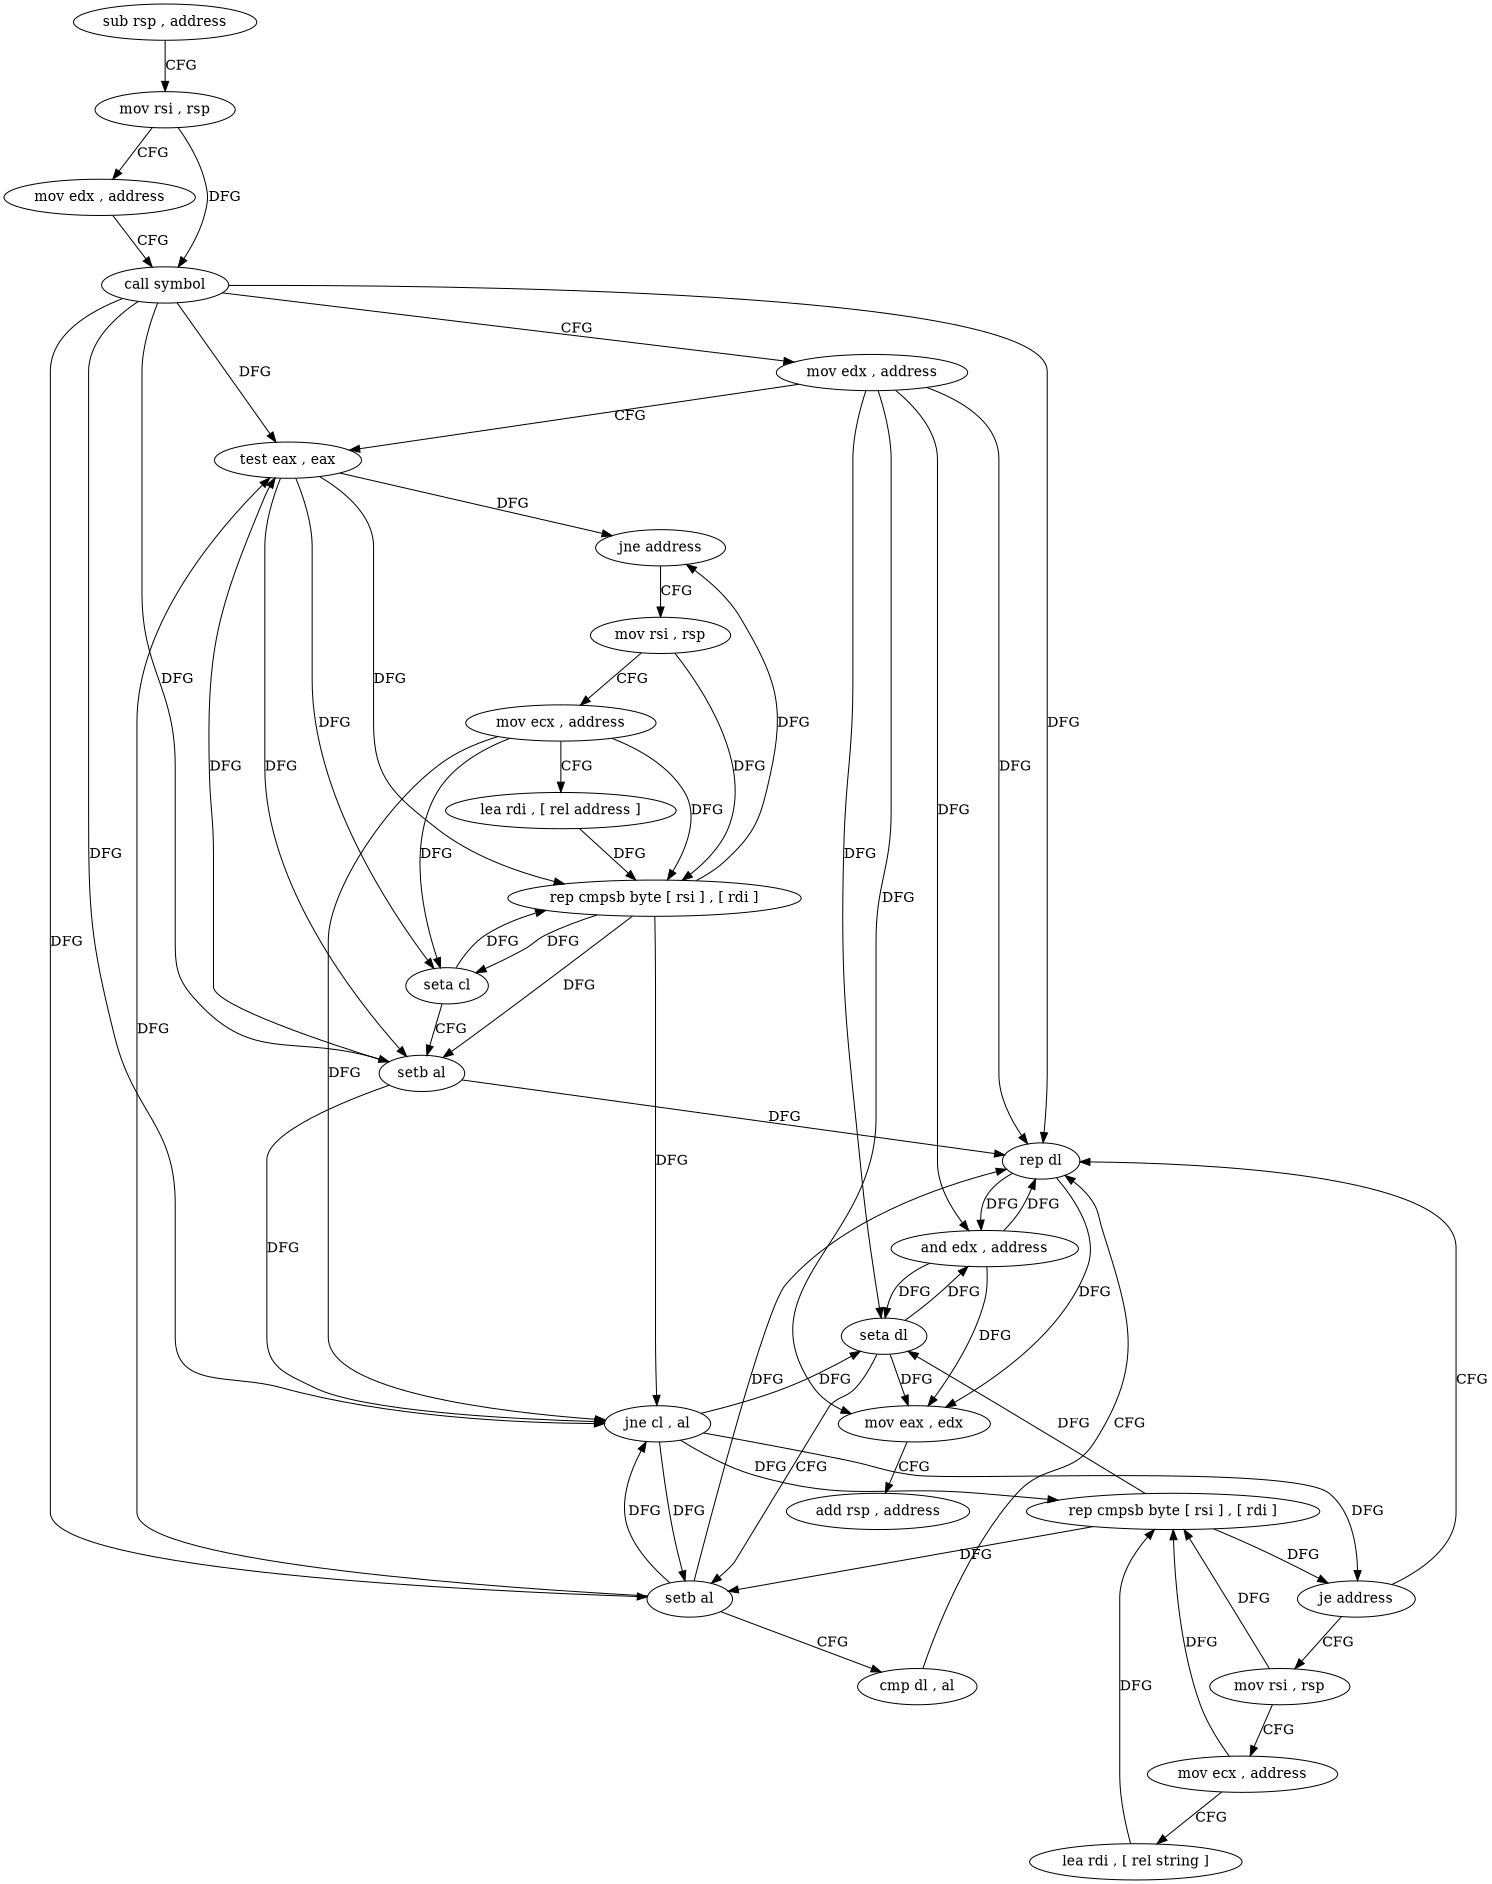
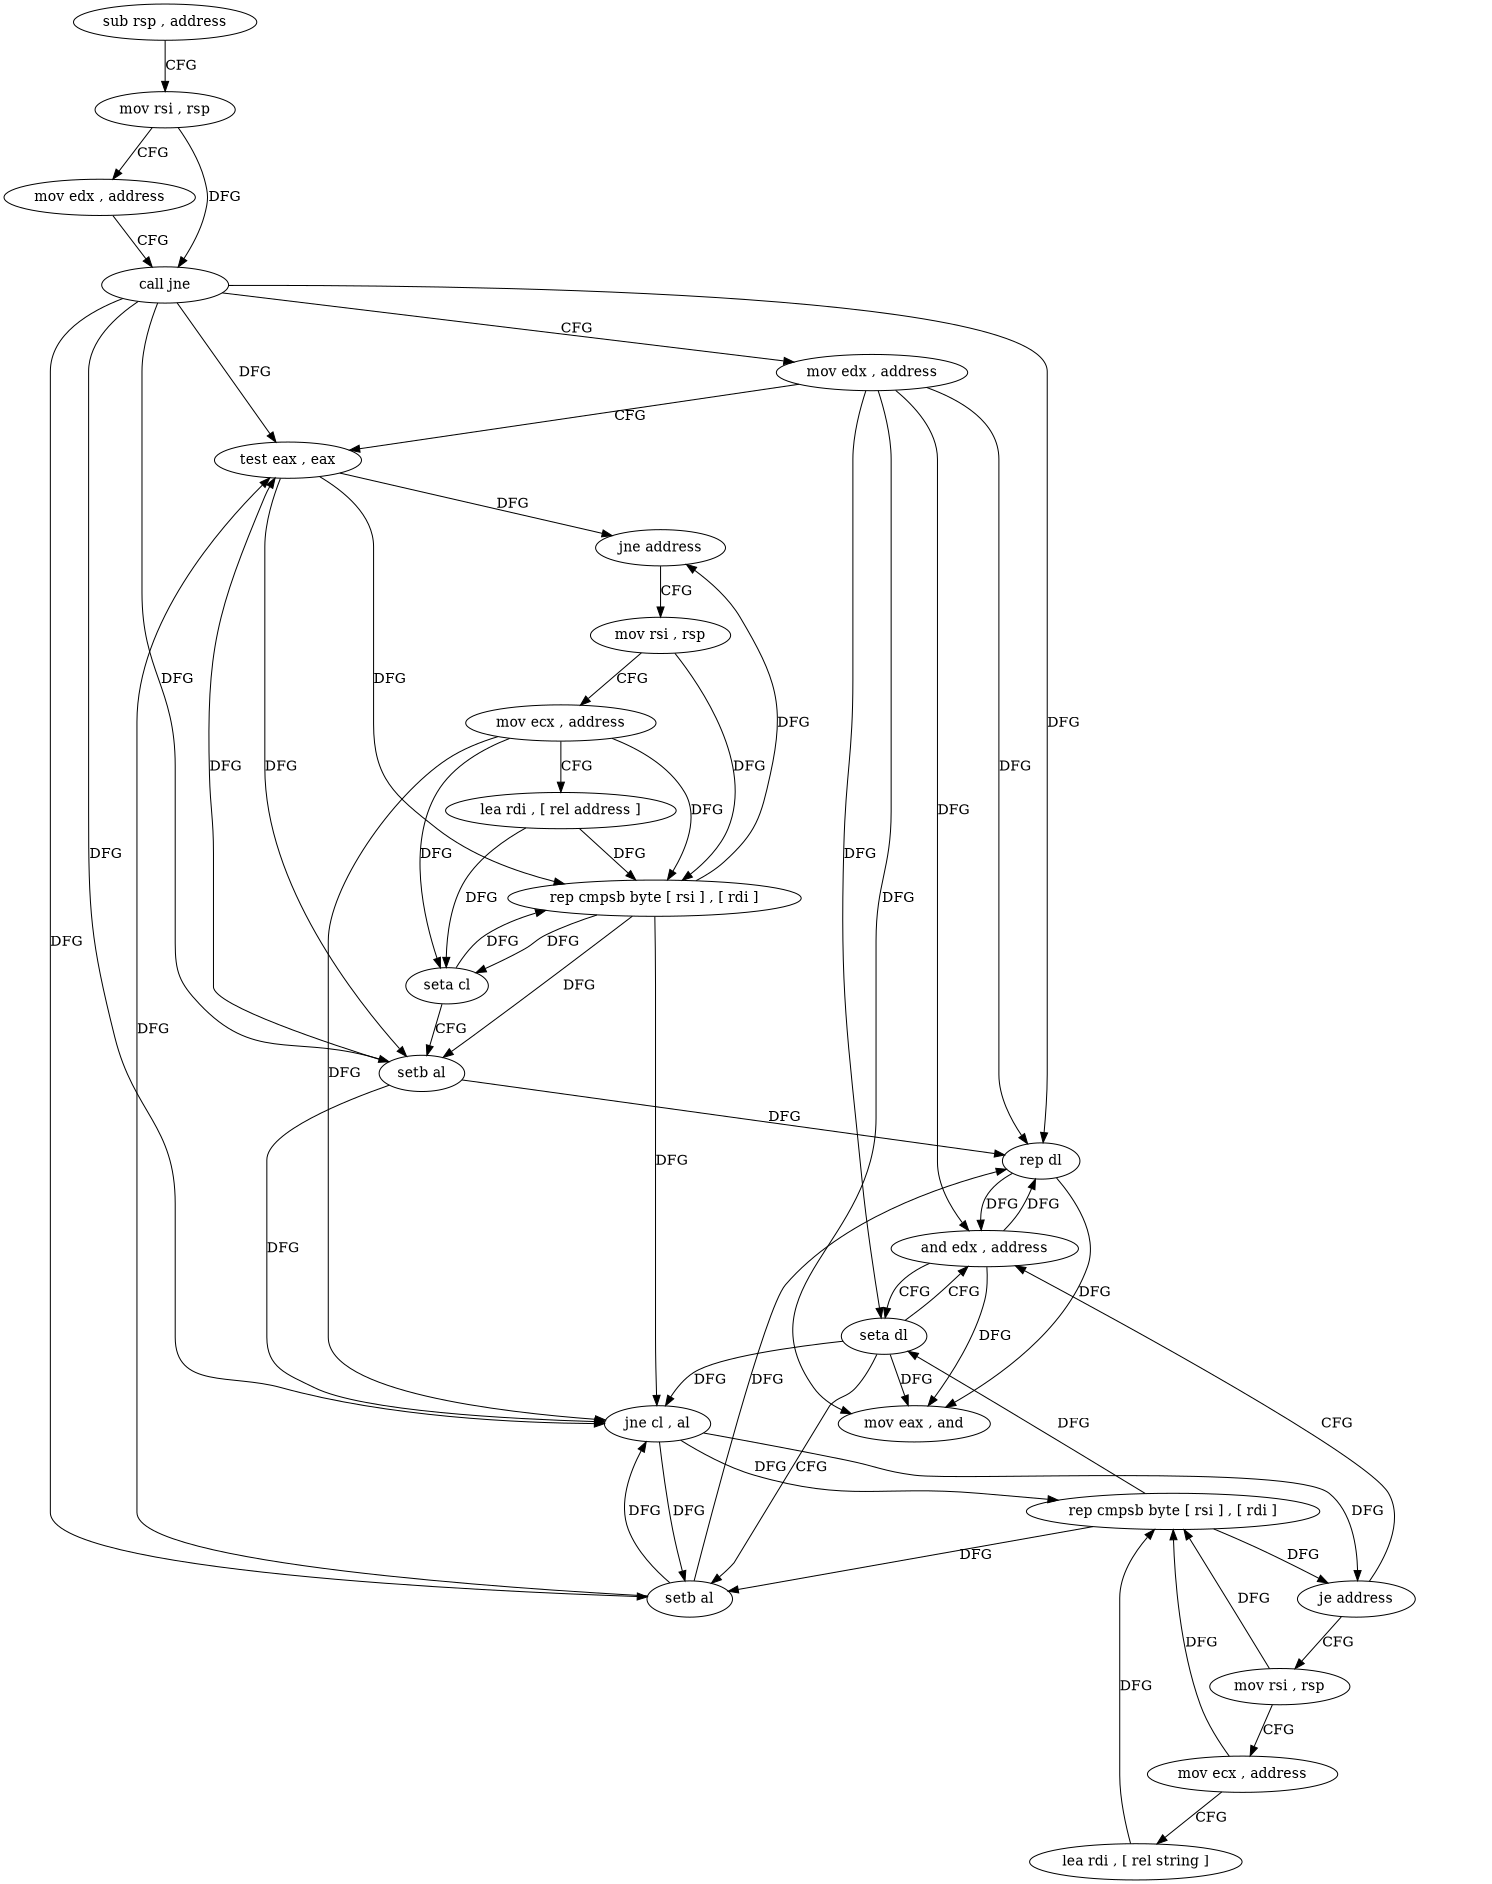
node "call symbol": label "call symbol" -> "call jne"
edge "test eax , eax" -> "seta cl": now "lea rdi , [ rel address ]" -> "seta cl"
edge "je address" -> "rep dl": now "je address" -> "and edx , address"
edge "and edx , address" -> "seta dl": label "DFG" -> "CFG"
edge "seta dl" -> "and edx , address": label "DFG" -> "CFG"
edge "jne cl , al" -> "seta dl": reversed
node "mov eax , edx": label "mov eax , edx" -> "mov eax , and"
node "add rsp , address": removed
node "cmp dl , al": removed
